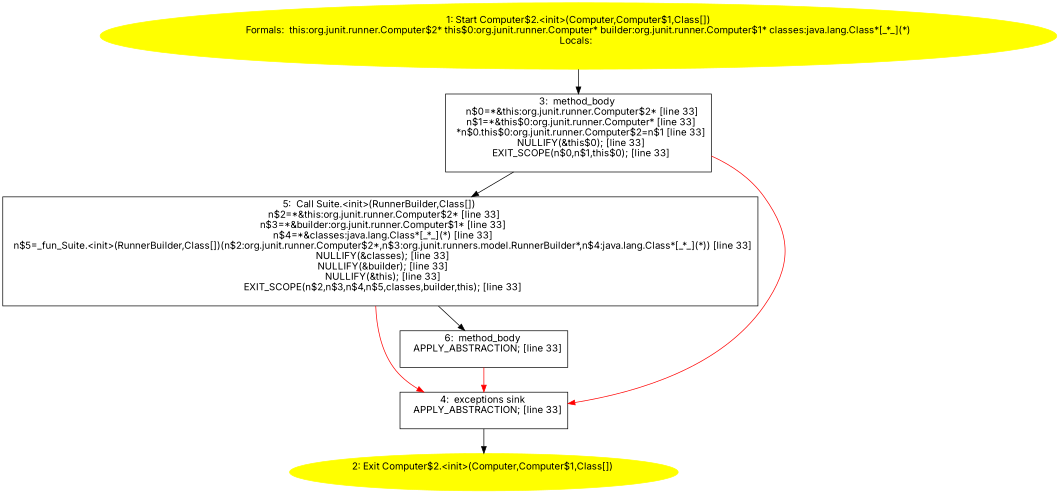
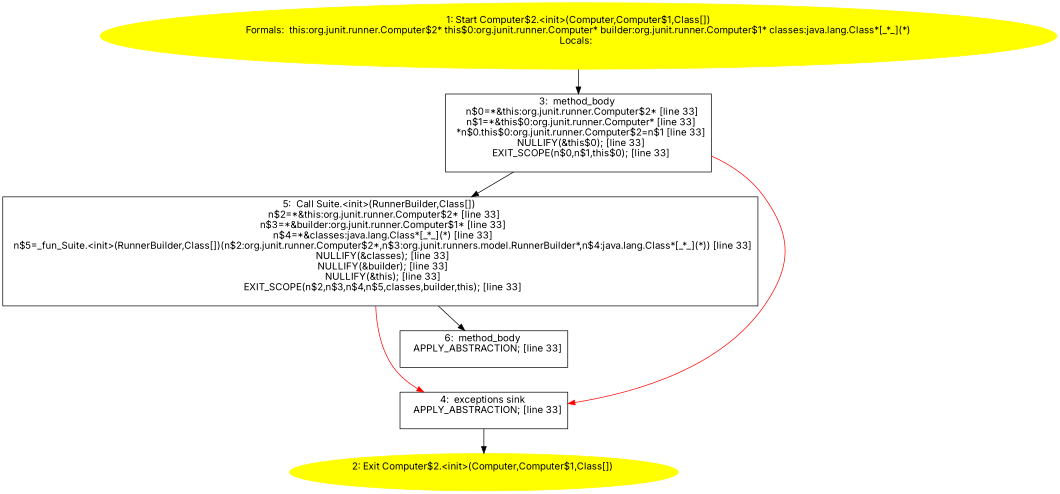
edge "6:  method_body APPLY_ABSTRACTION; [line 33]" -> "4:  exceptions sink APPLY_ABSTRACTION; [line 33]": removed
